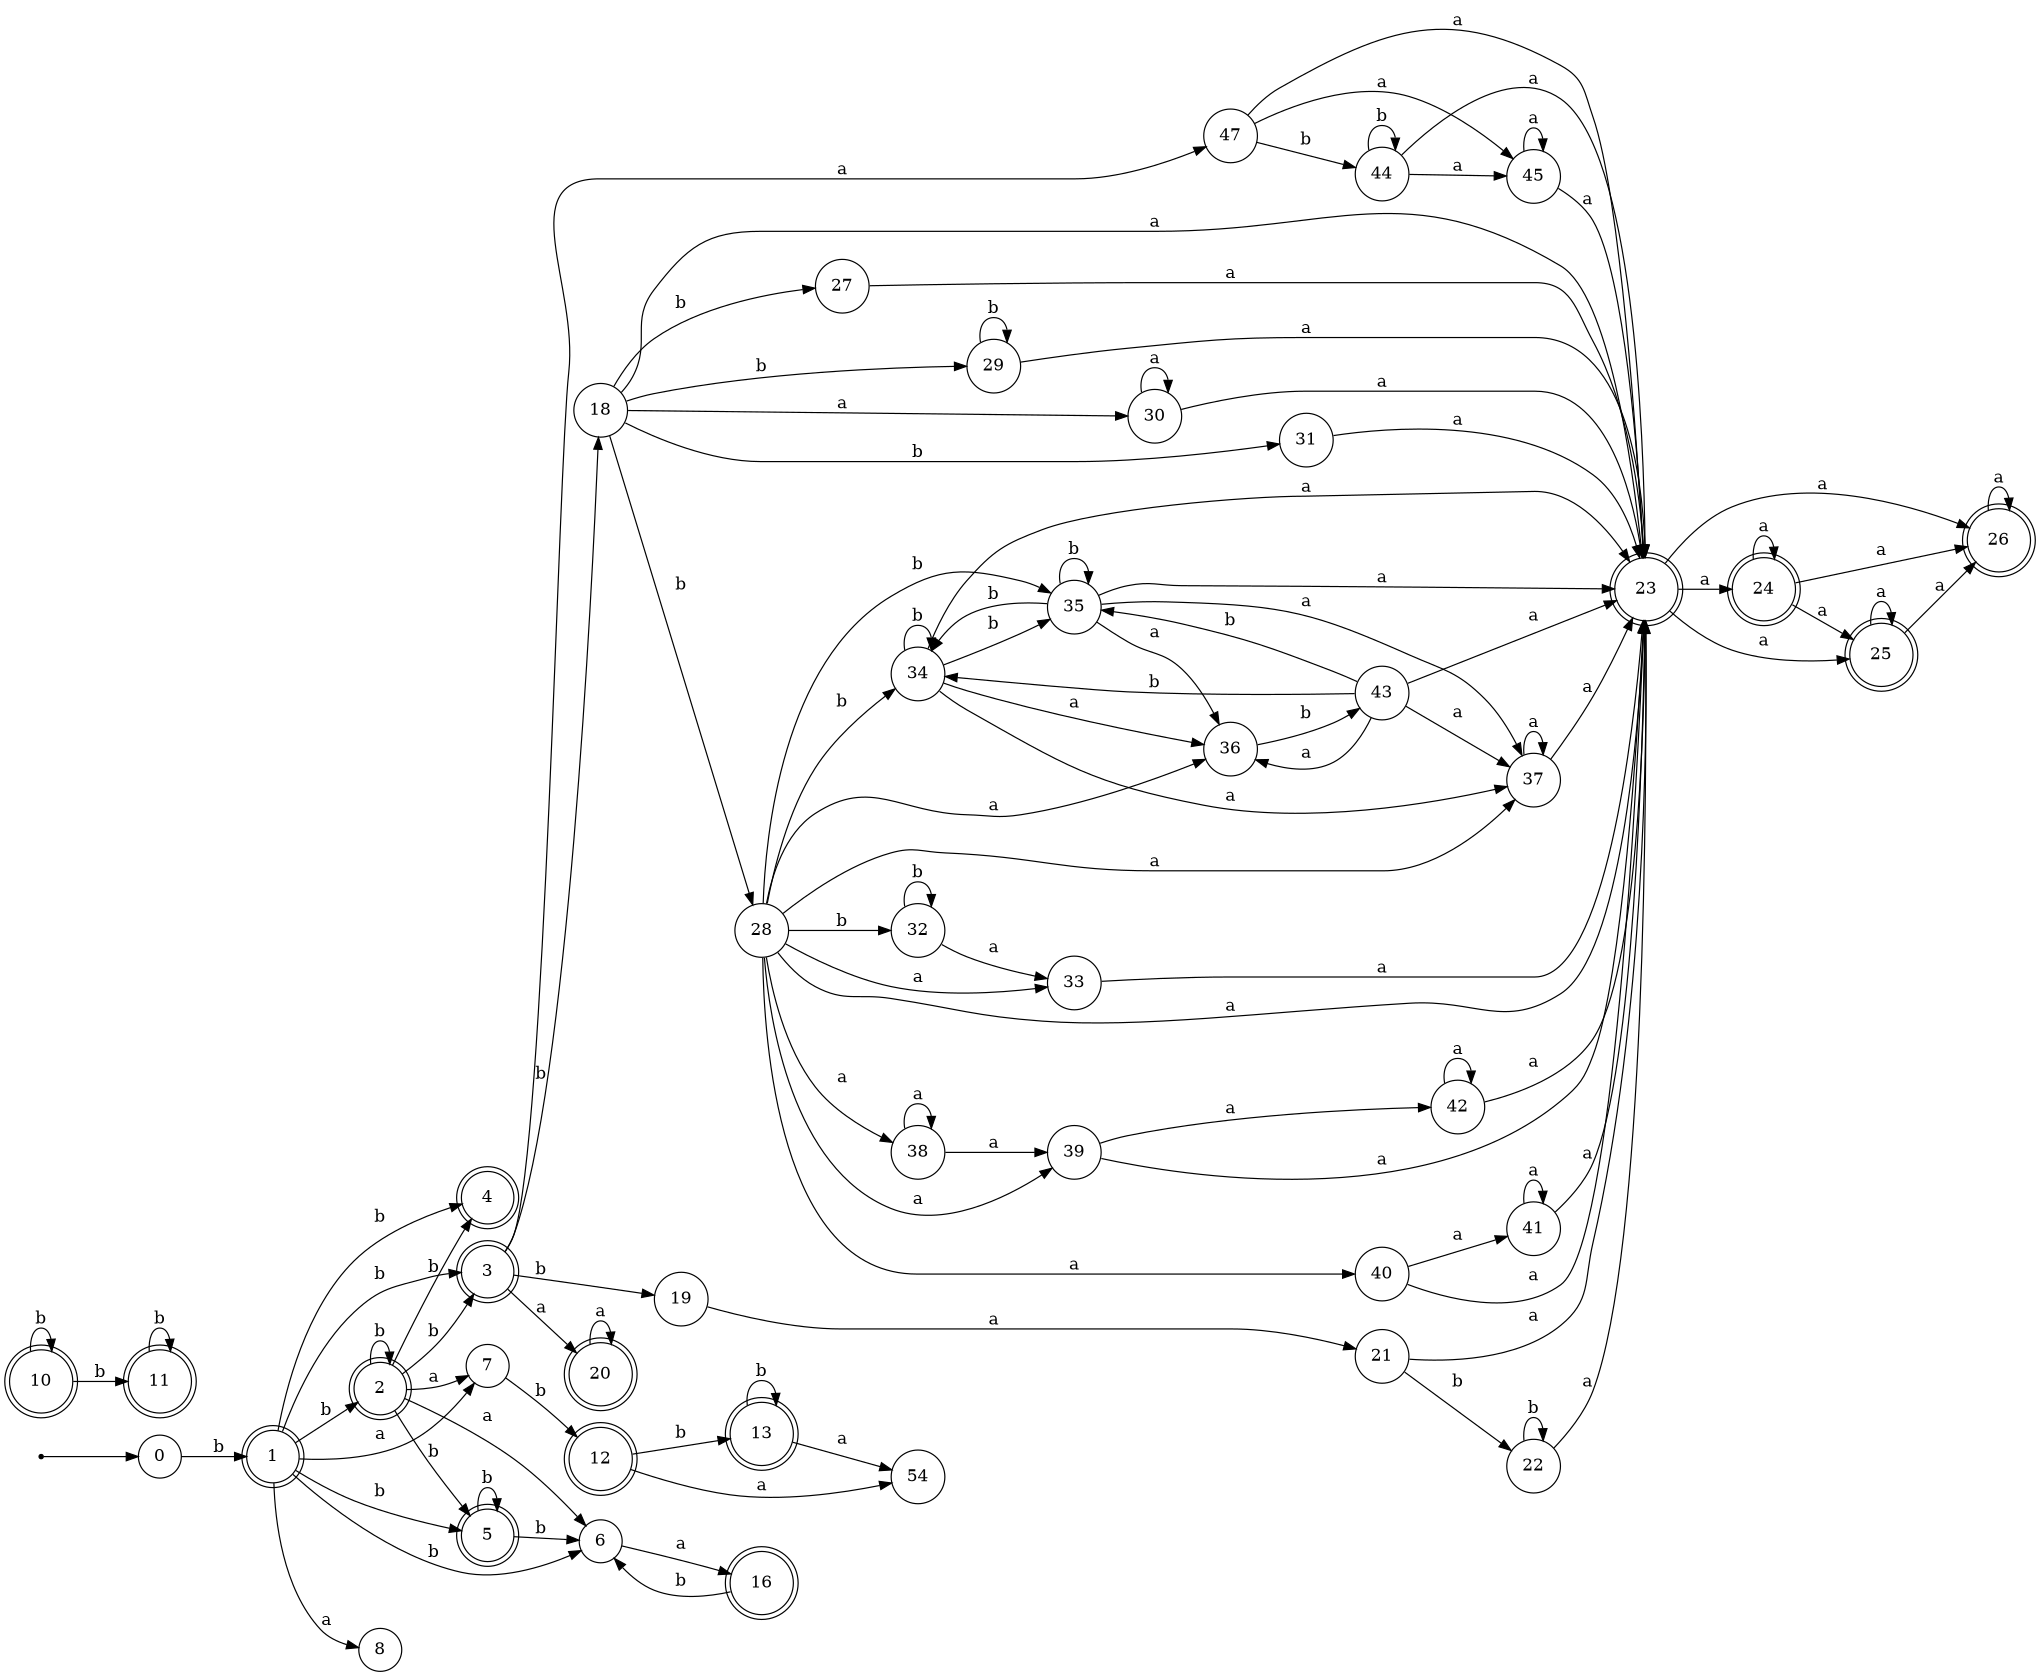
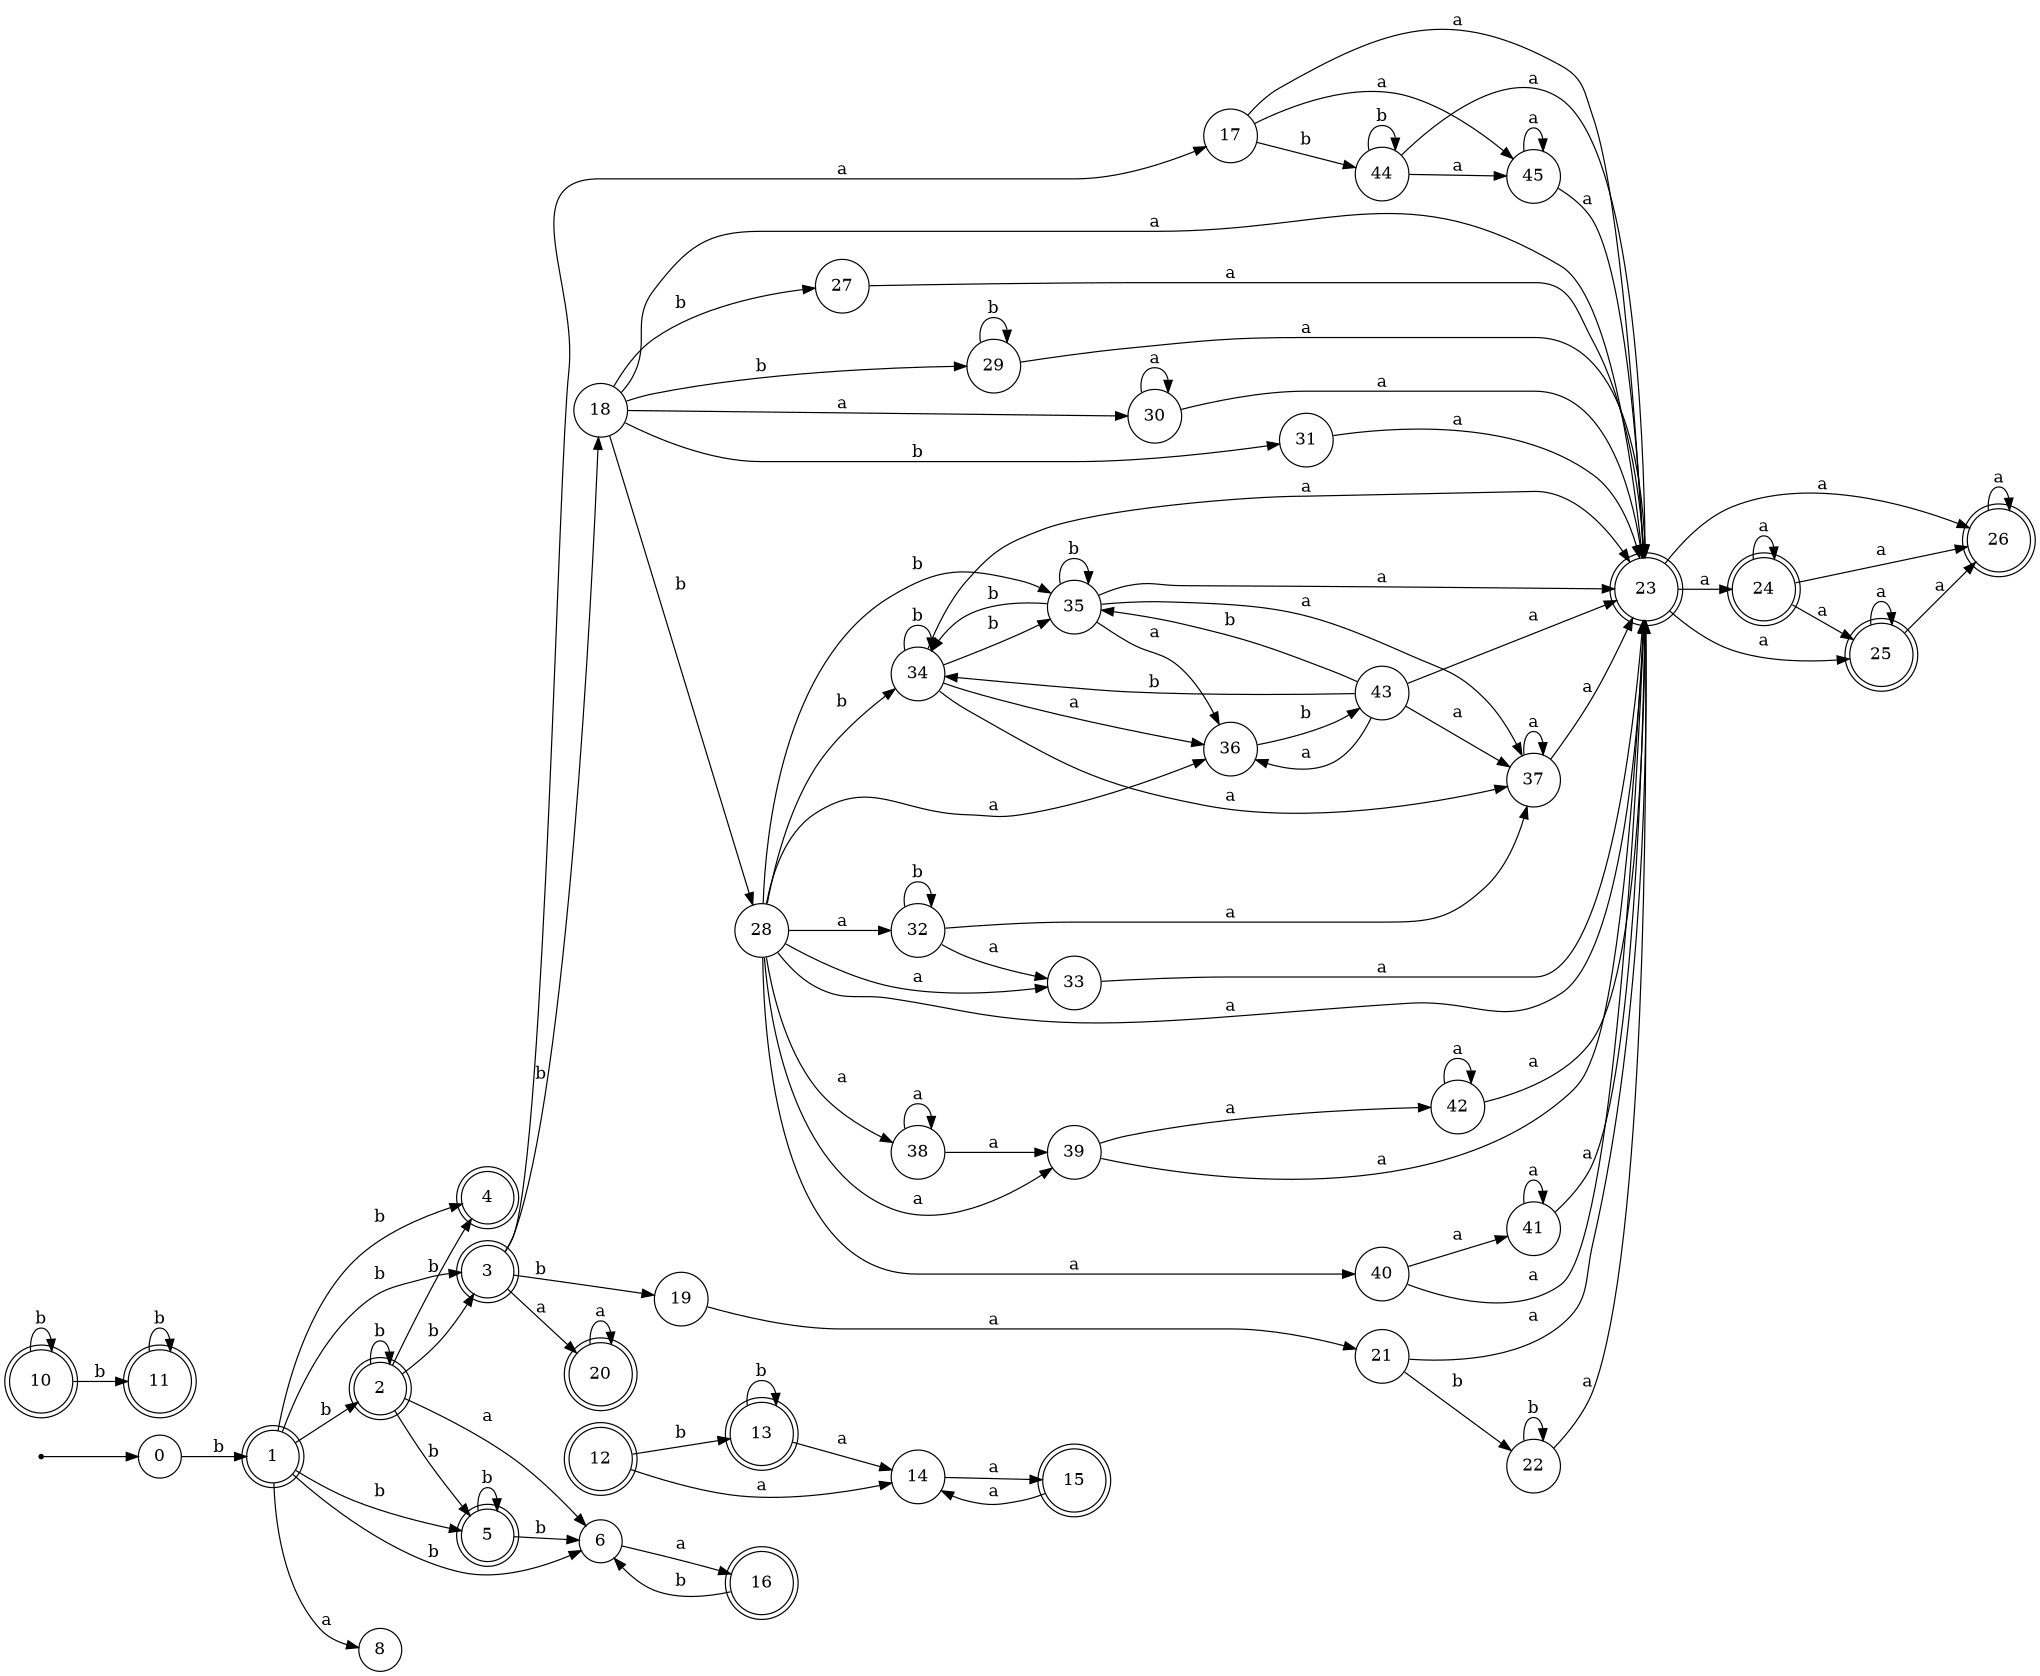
node "47": label "47" -> "17"
edge "28" -> "37": now "32" -> "37"
edge "28" -> "32": label "b" -> "a"
node "7": removed
node "54": label "54" -> "14"
node "15": added
